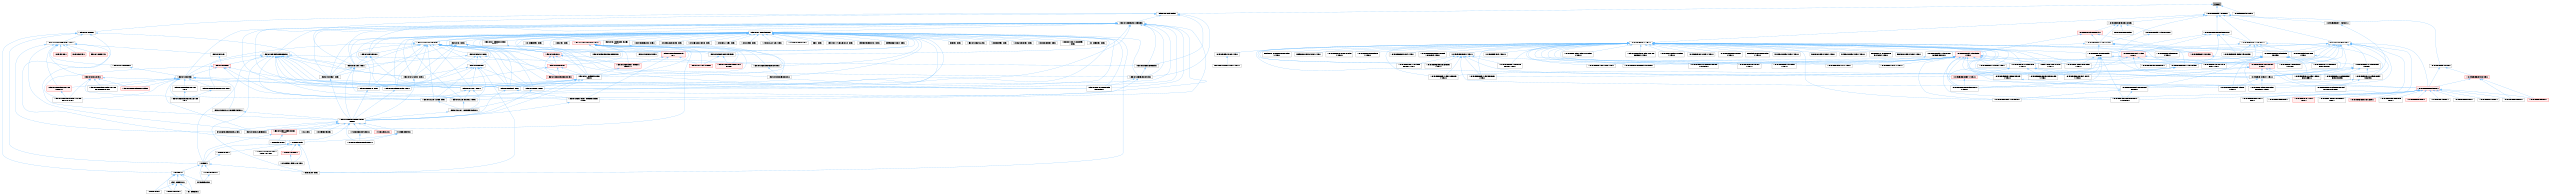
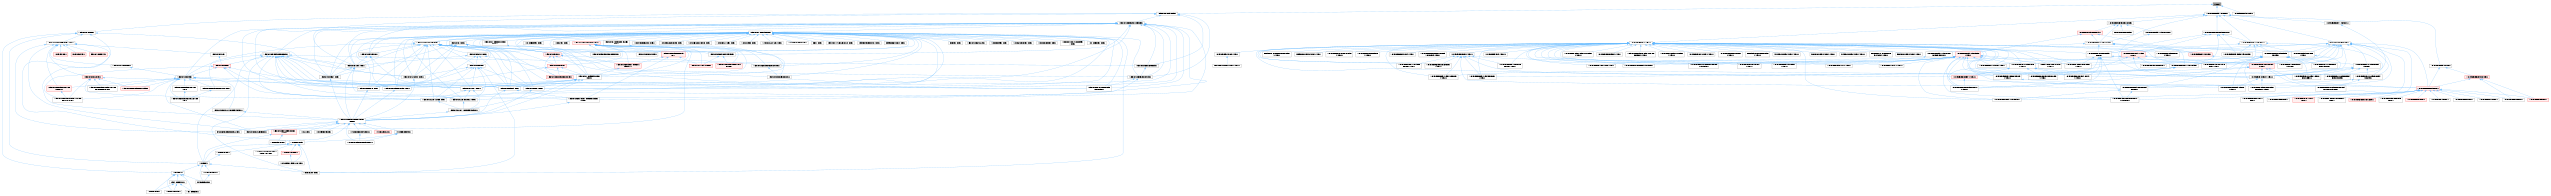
node "MovieScenePredictionSystem.h": added
